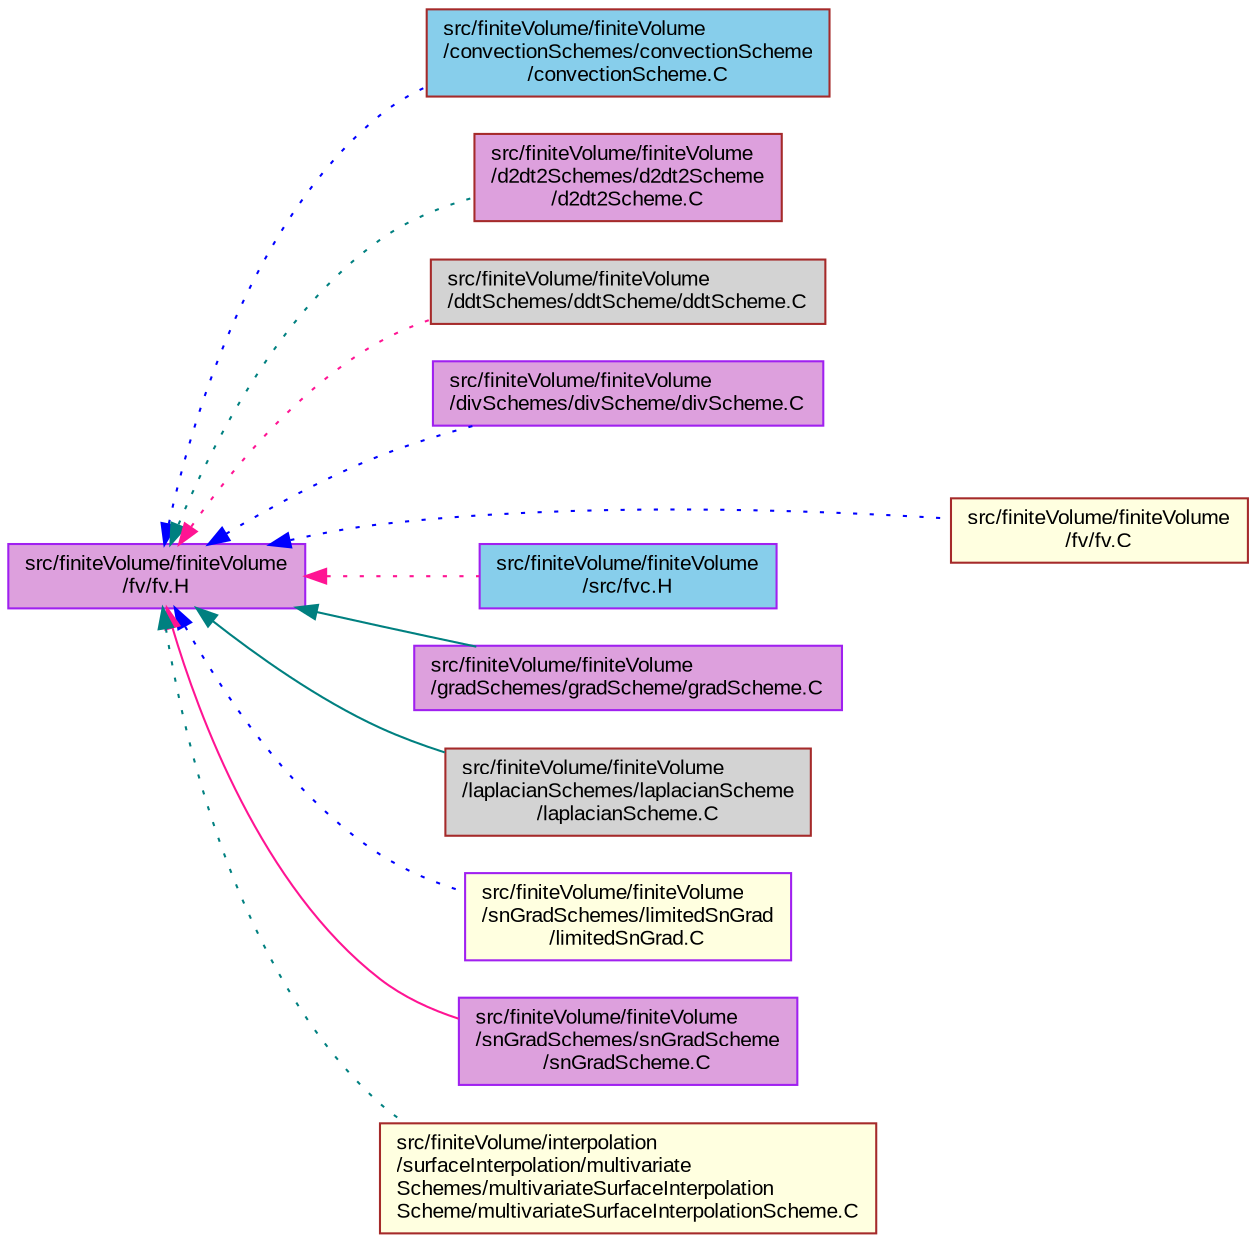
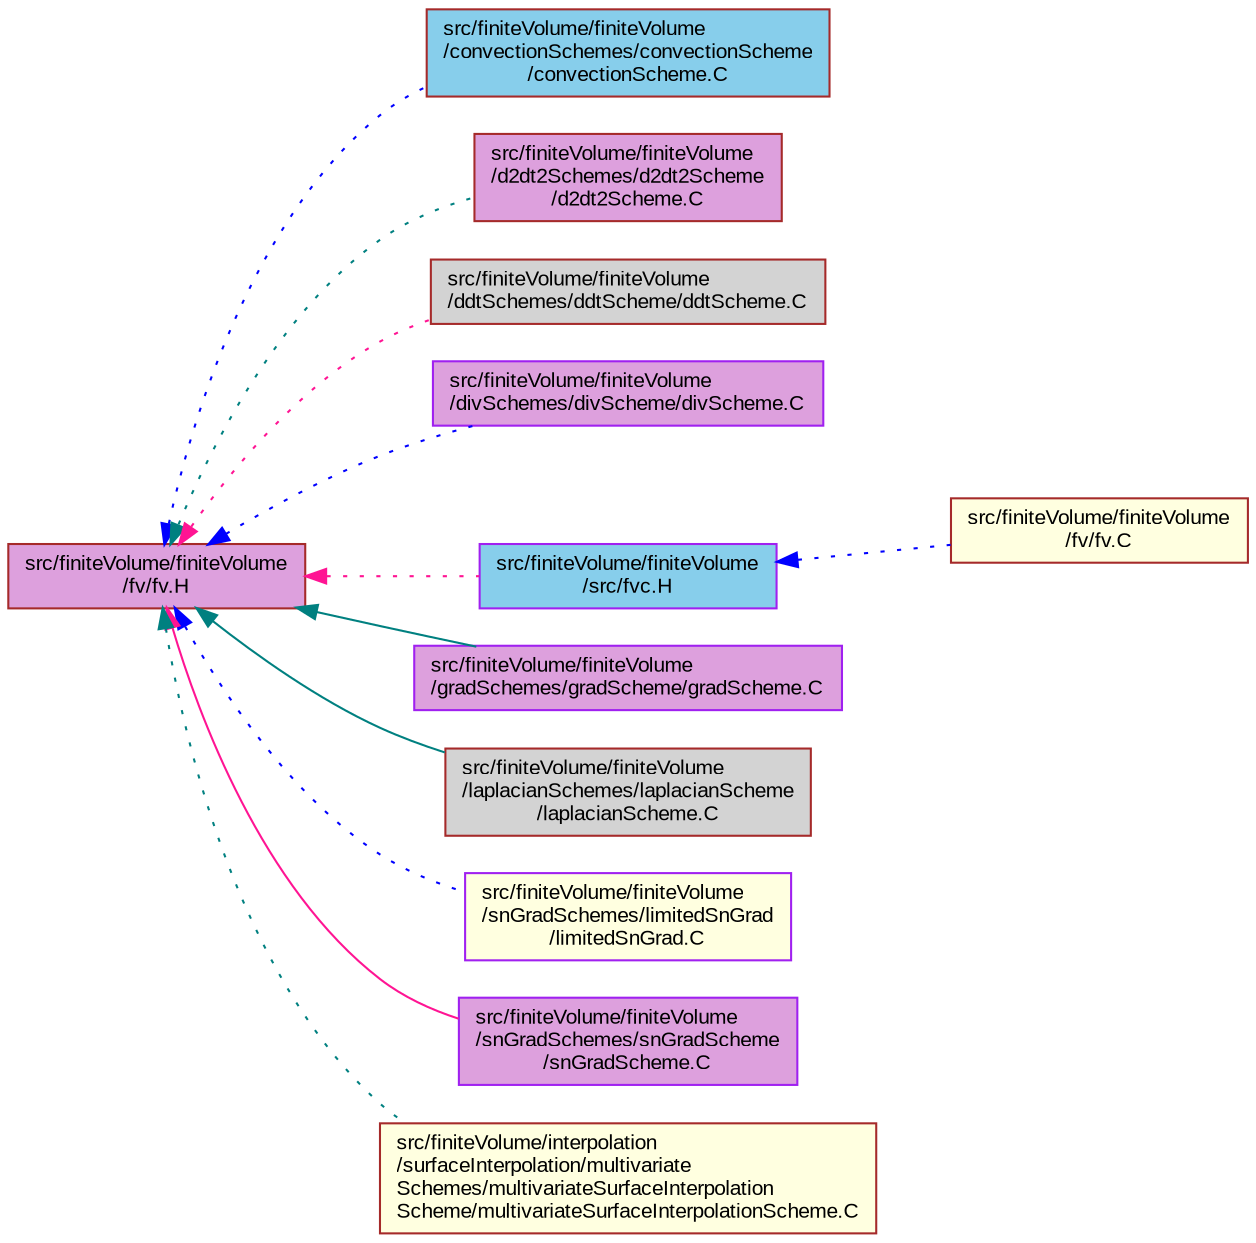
edge "src/finiteVolume/finiteVolume /fv/fv.C" -> "src/finiteVolume/finiteVolume /fv/fv.H": now "src/finiteVolume/finiteVolume /fv/fv.C" -> "src/finiteVolume/finiteVolume /src/fvc.H"
node "src/finiteVolume/finiteVolume /fv/fv.H": color purple -> brown
